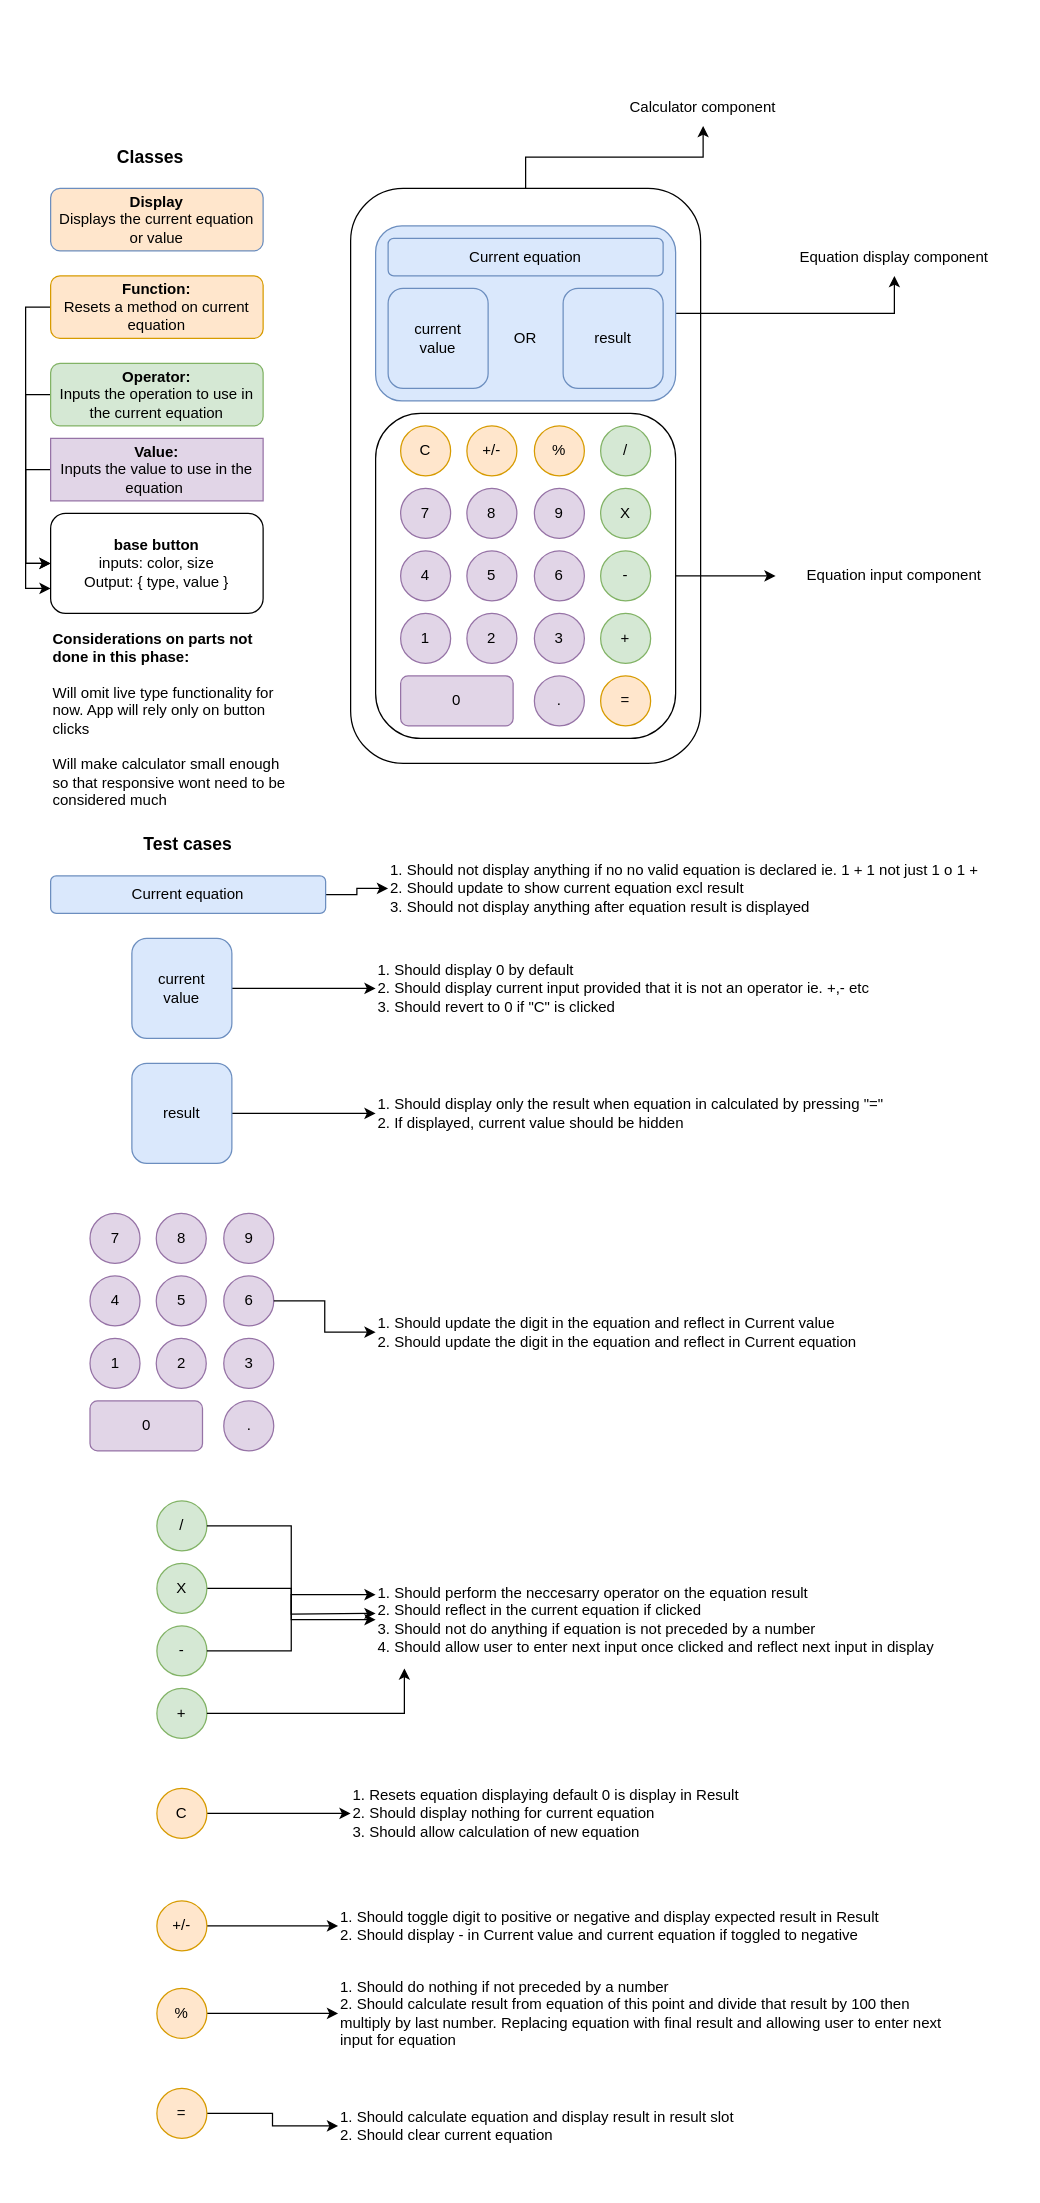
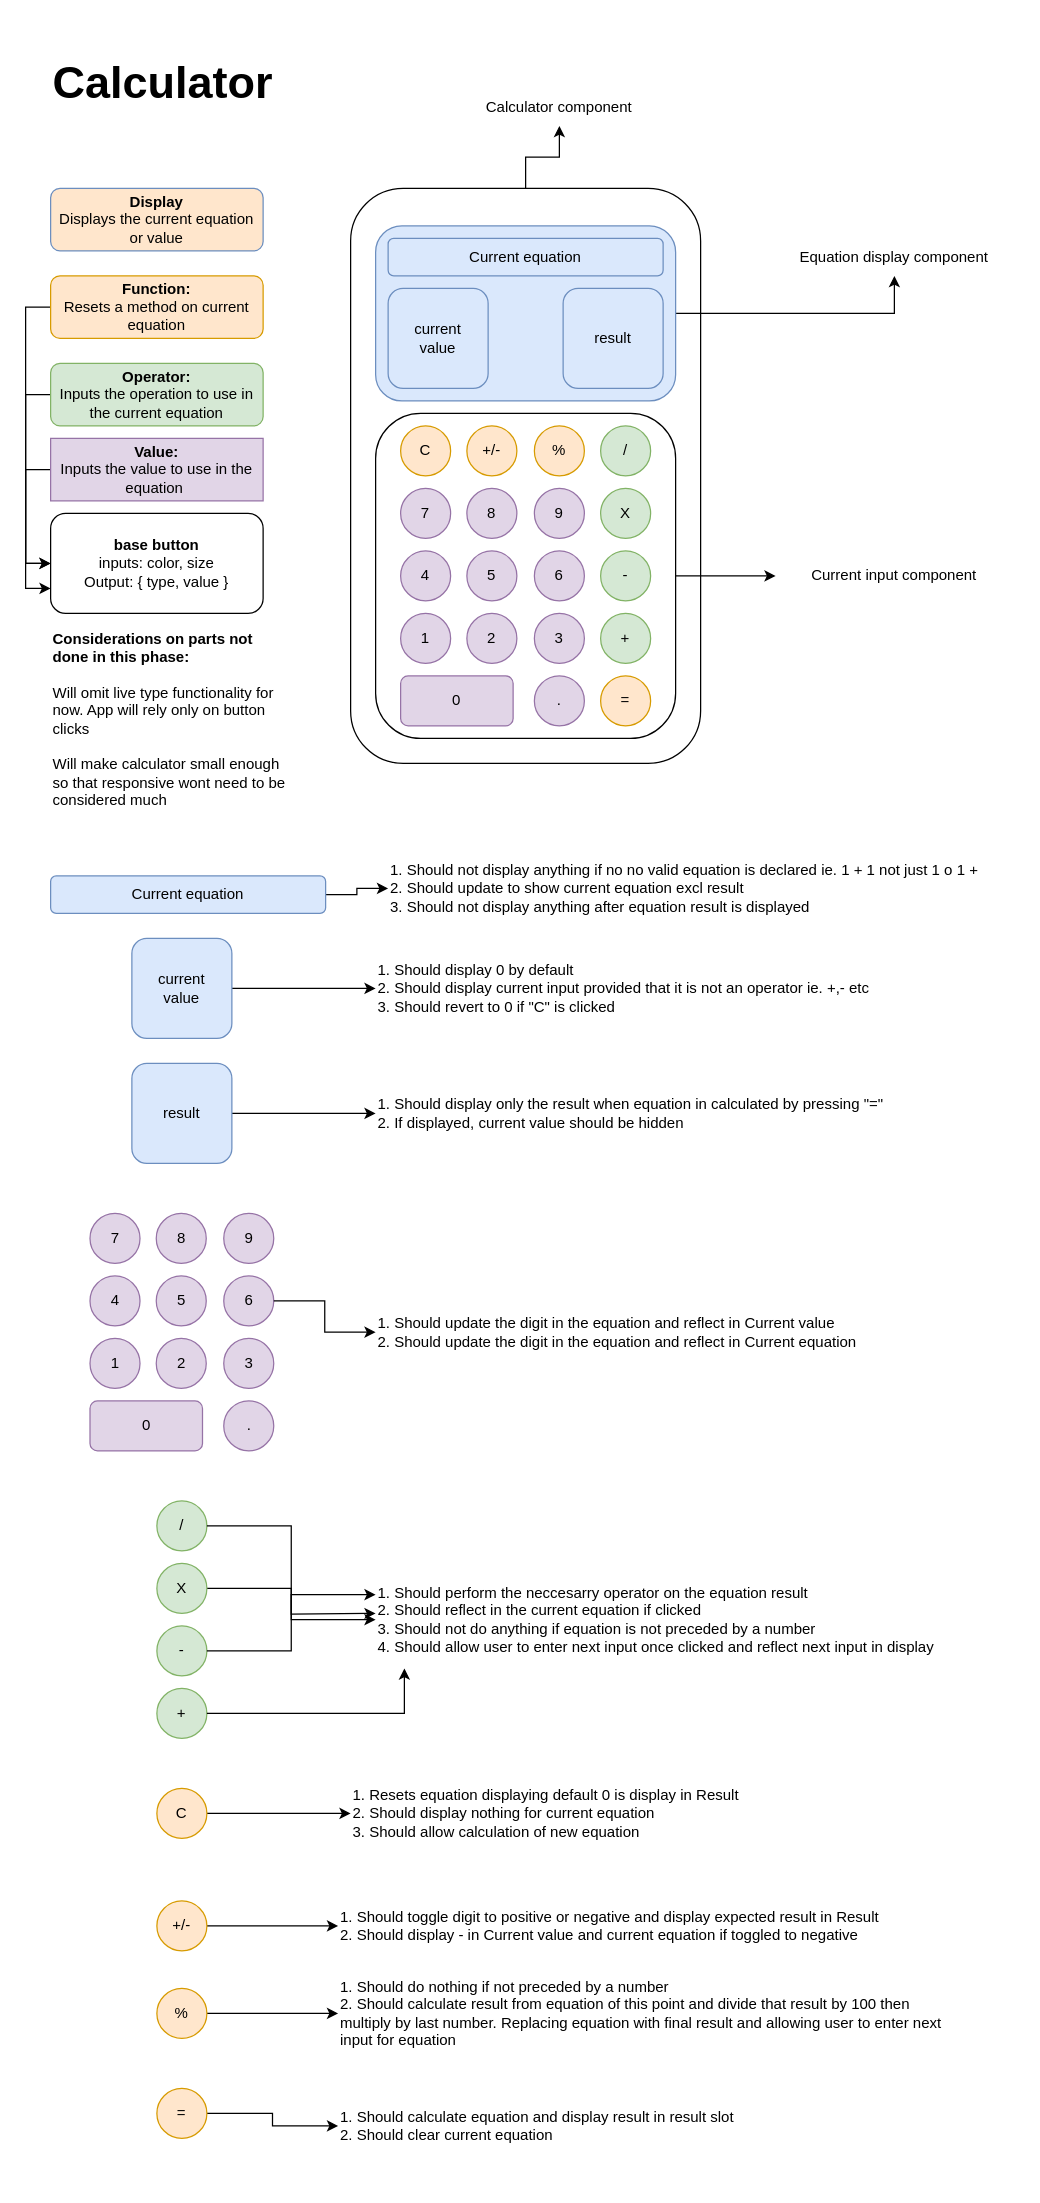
node "Calculator": added
node "Calculator component": moved (703, 107) -> (559, 107)
node "Classes": removed
node "OR": removed
node "Equation input component": label "Equation input component" -> "Current input component"
node "Test cases": removed
